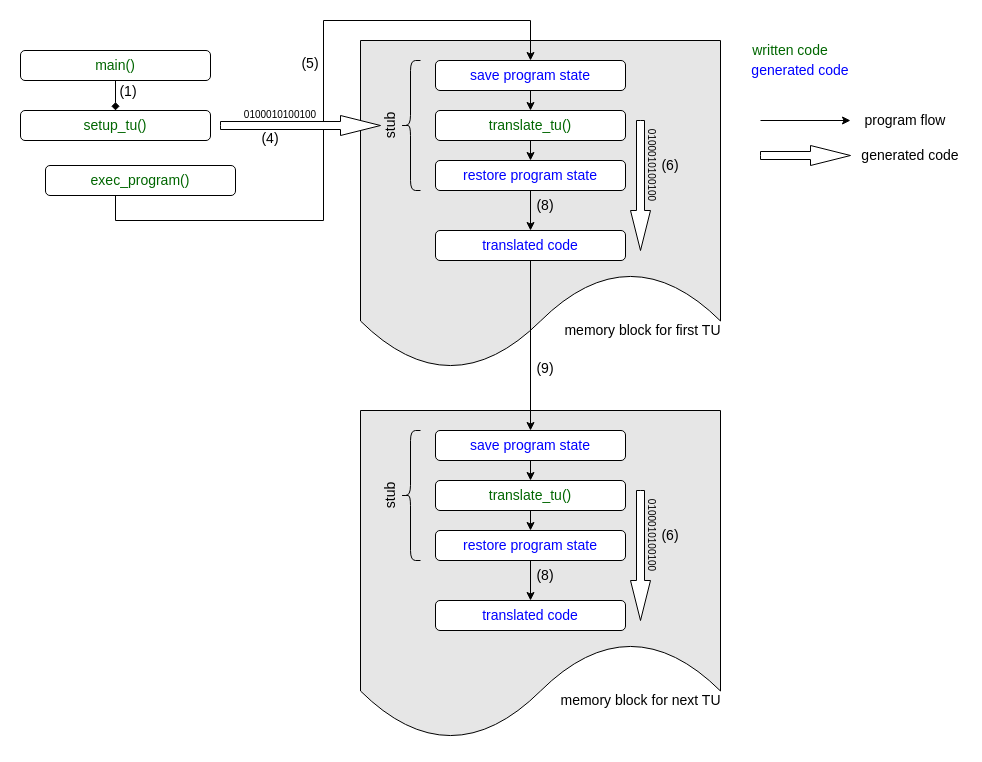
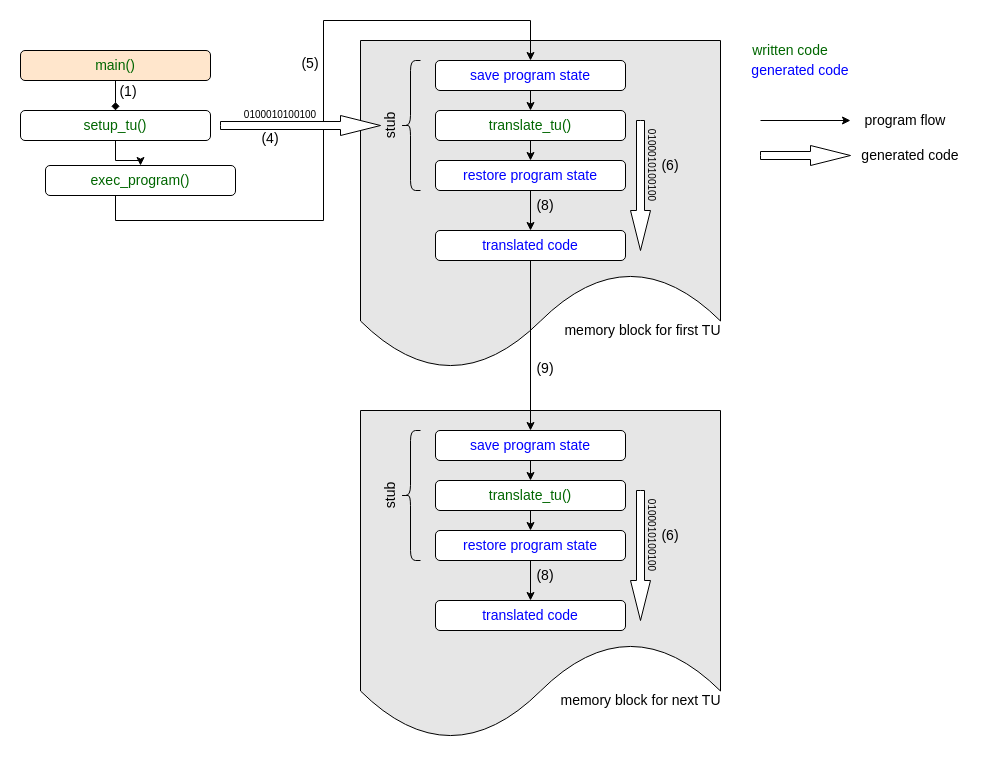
node "main()": fillcolor #ffffff -> #ffe6cc
edge "setup_tu()" -> "exec_program()": added
